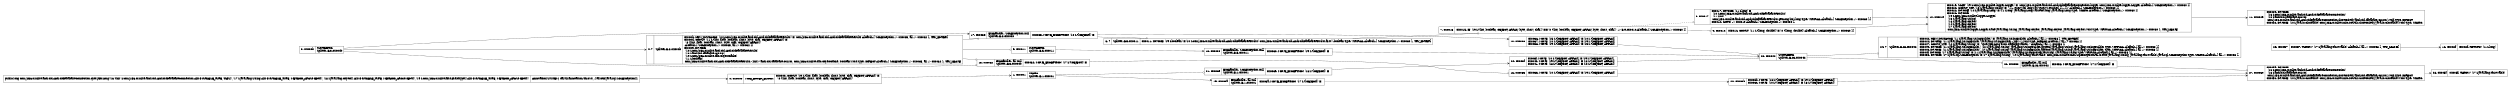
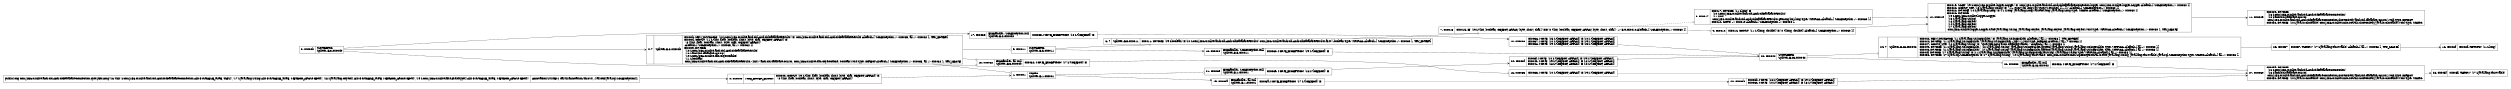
edge "17: 0x0035" -> "6: ?": now "5: 0x0011" -> "6: ?"
edge "4: ?" -> "17: 0x0035": now "4: ?" -> "1: 0x0001"
edge "24: ?" -> "25: 0x0057": added
edge "22: 0x003f" -> "23: 0x0042": reversed
